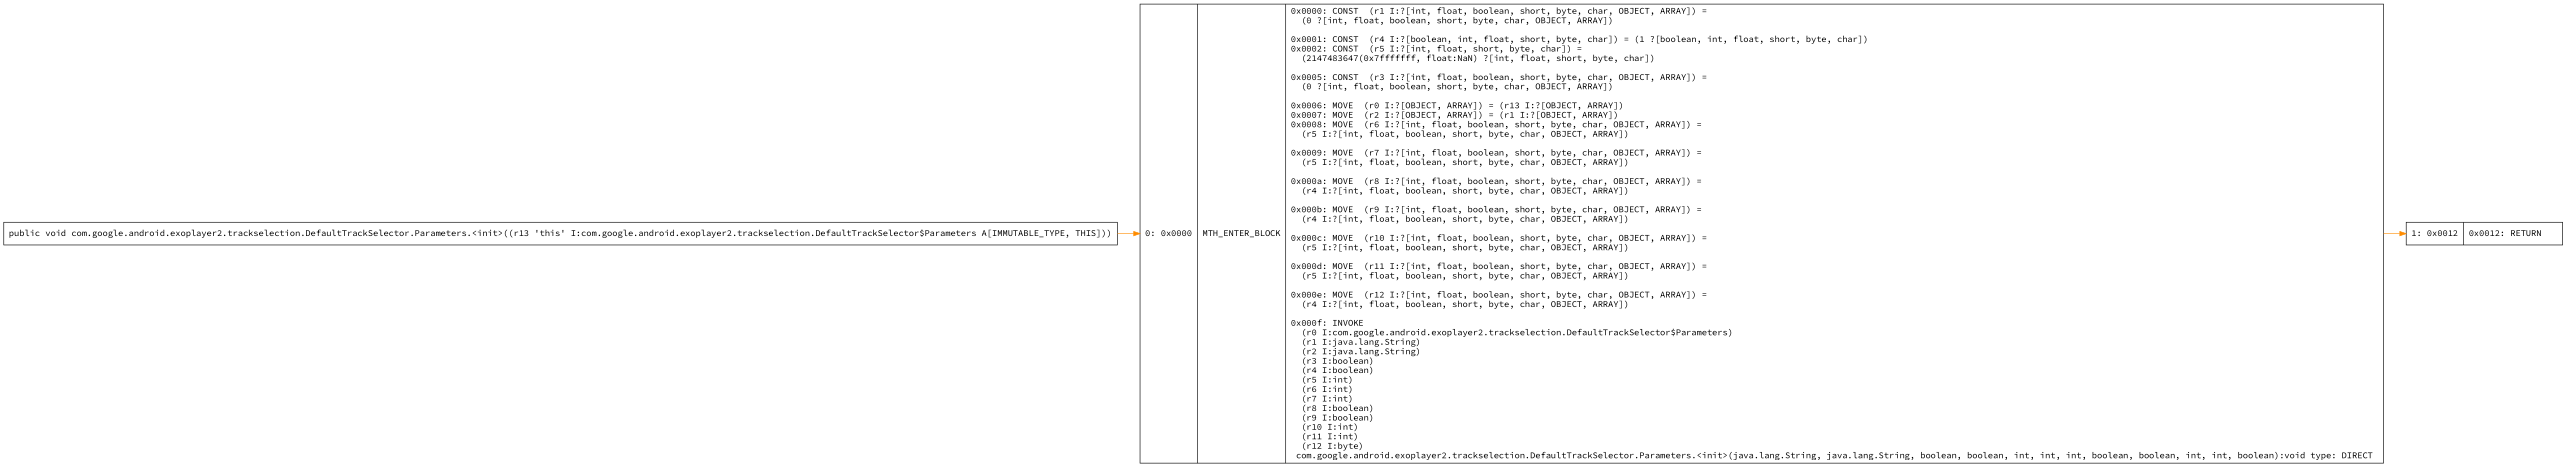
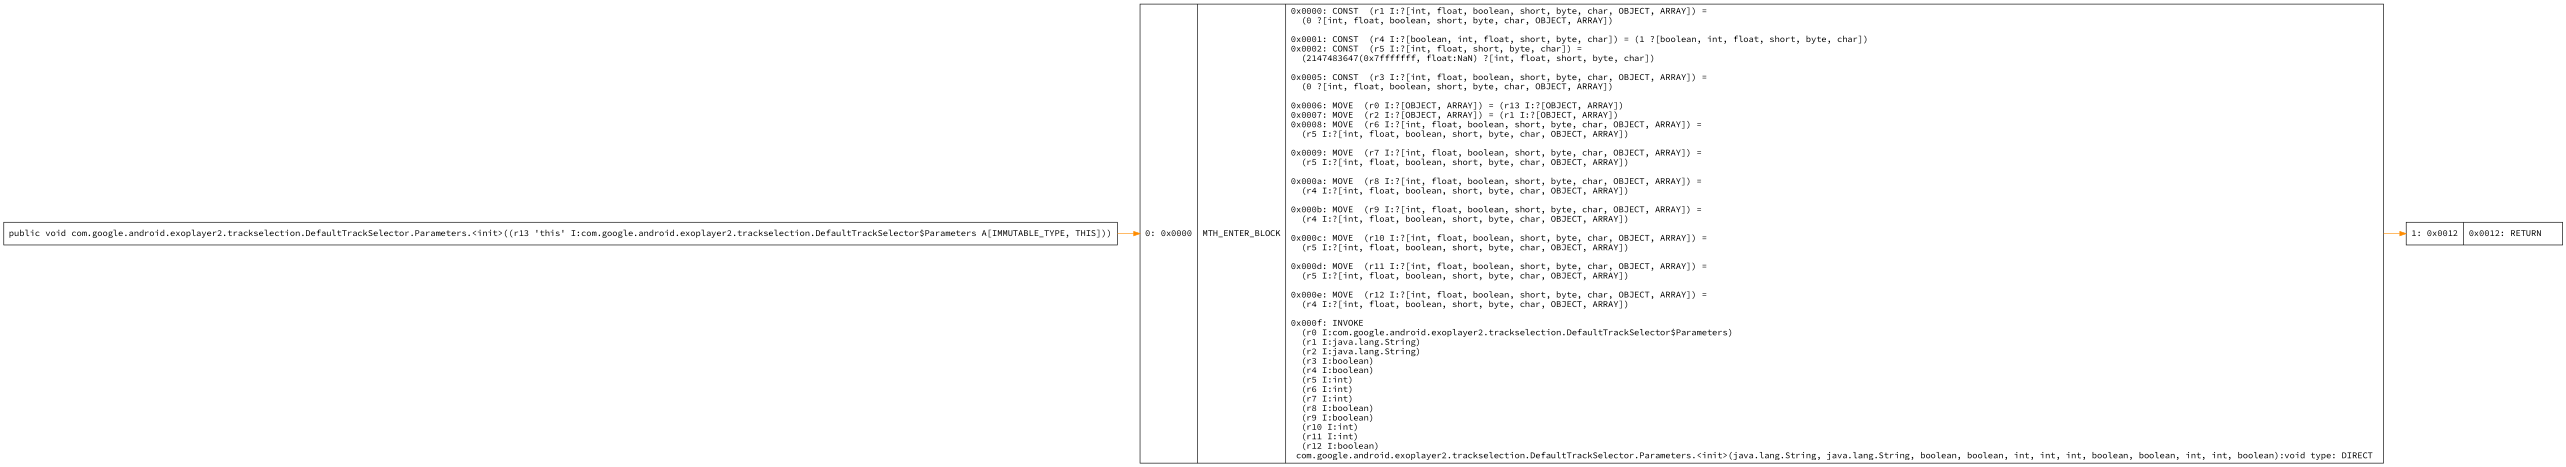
node "0: 0x0000": text "(r12 I:byte)" -> "(r12 I:boolean)"
